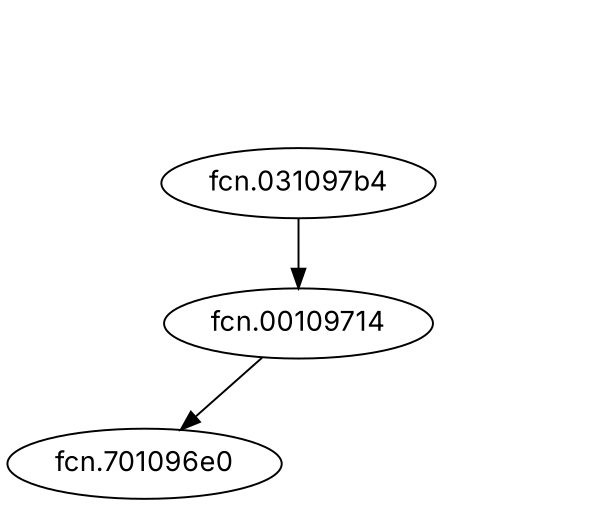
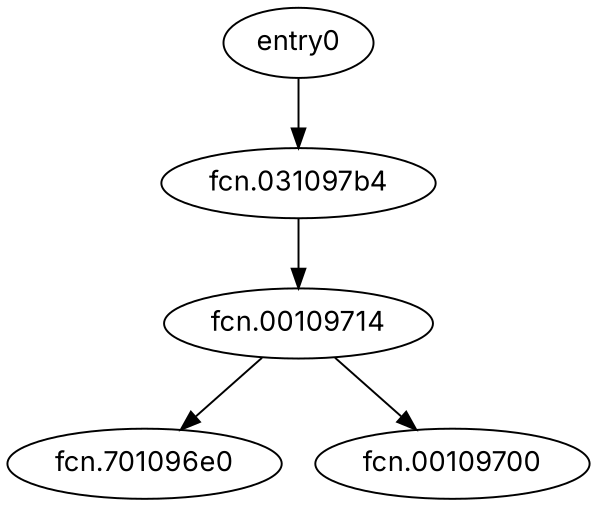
node "entry0": added
node "fcn.00109700": added
